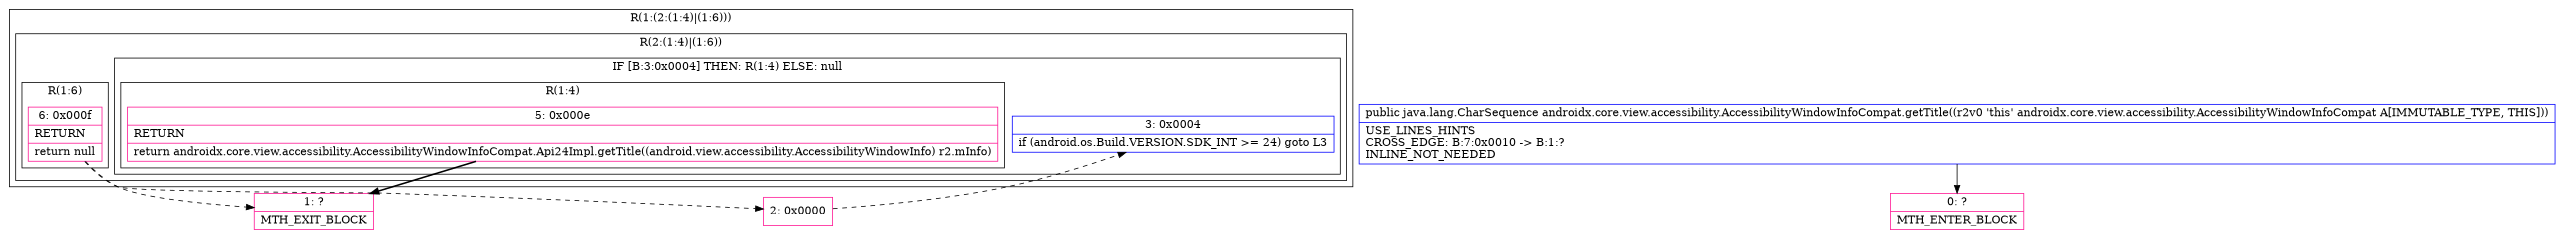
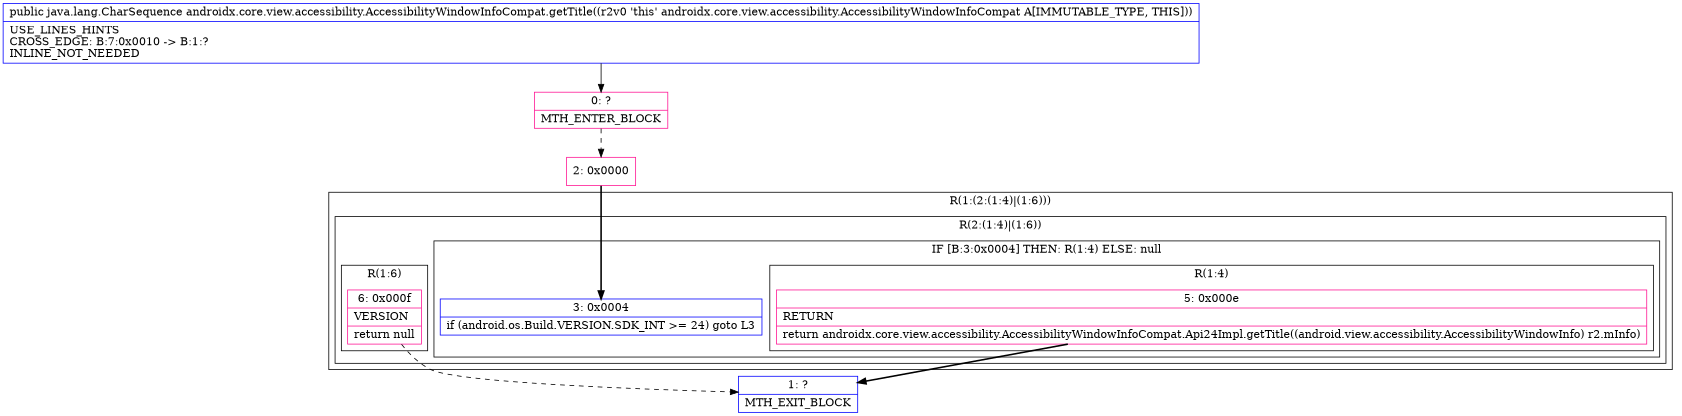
node "6: 0x000f": text "RETURN" -> "VERSION"
edge "2: 0x0000" -> "3: 0x0004": style dashed -> bold
edge "6: 0x000f" -> "2: 0x0000": now "0: ?" -> "2: 0x0000"
node "1: ?": color deeppink -> blue
